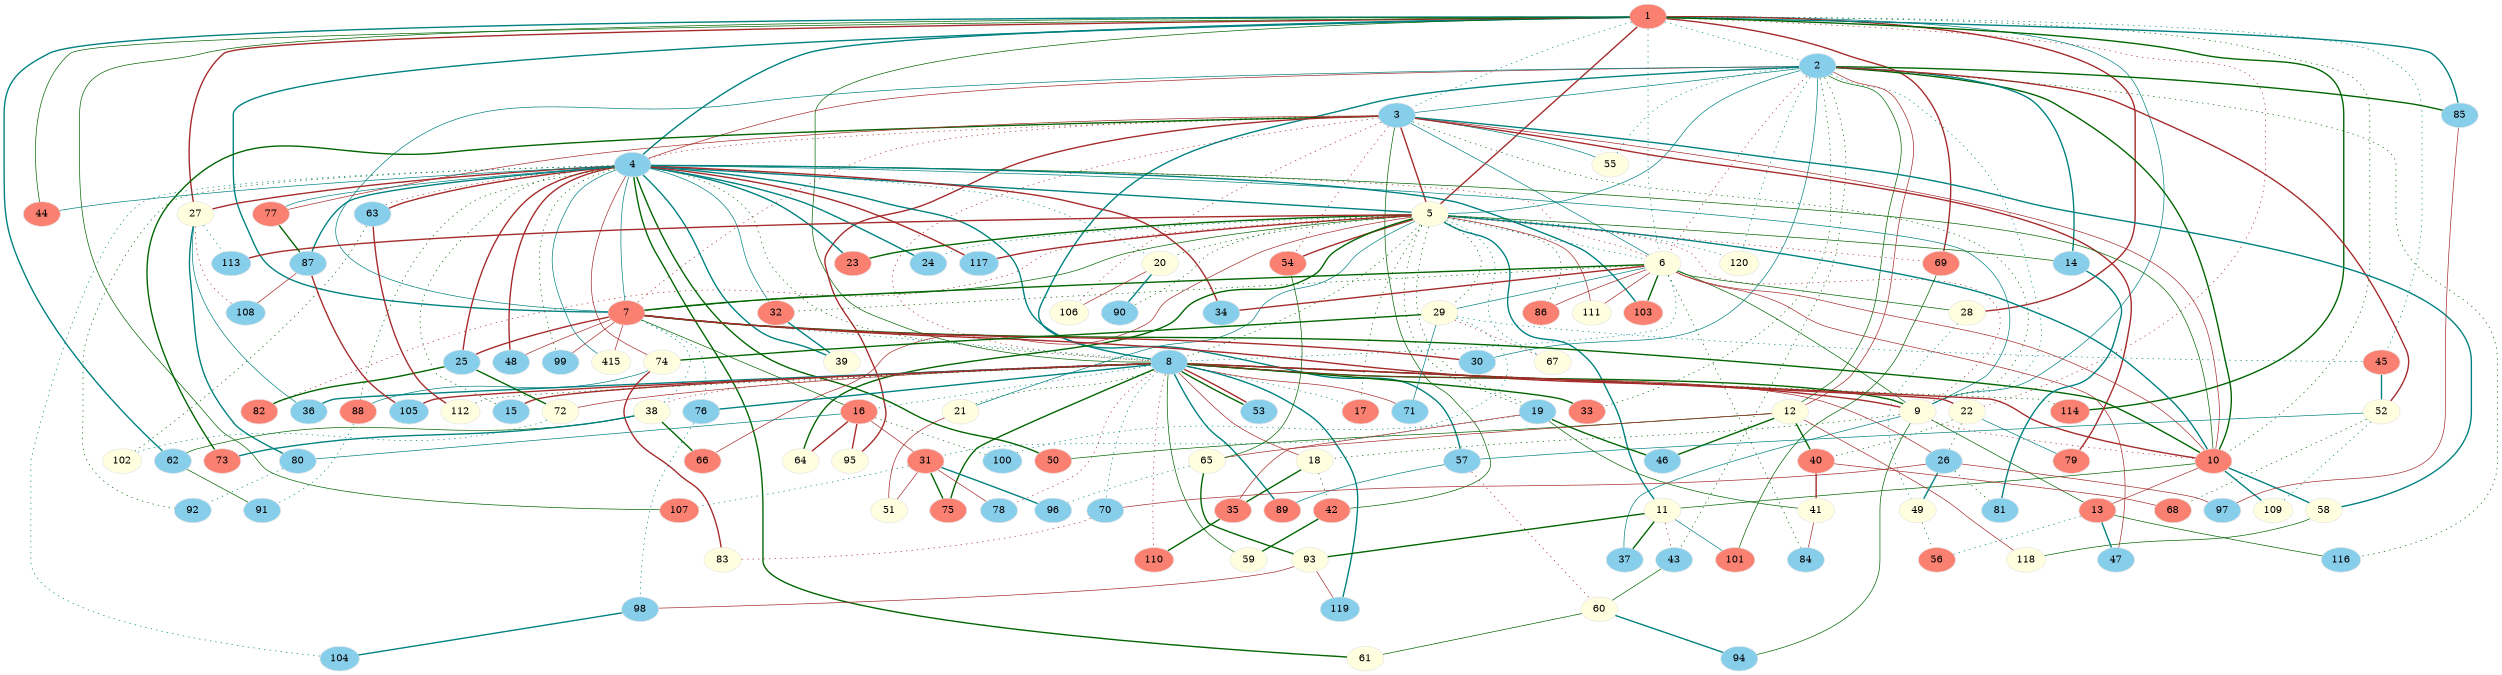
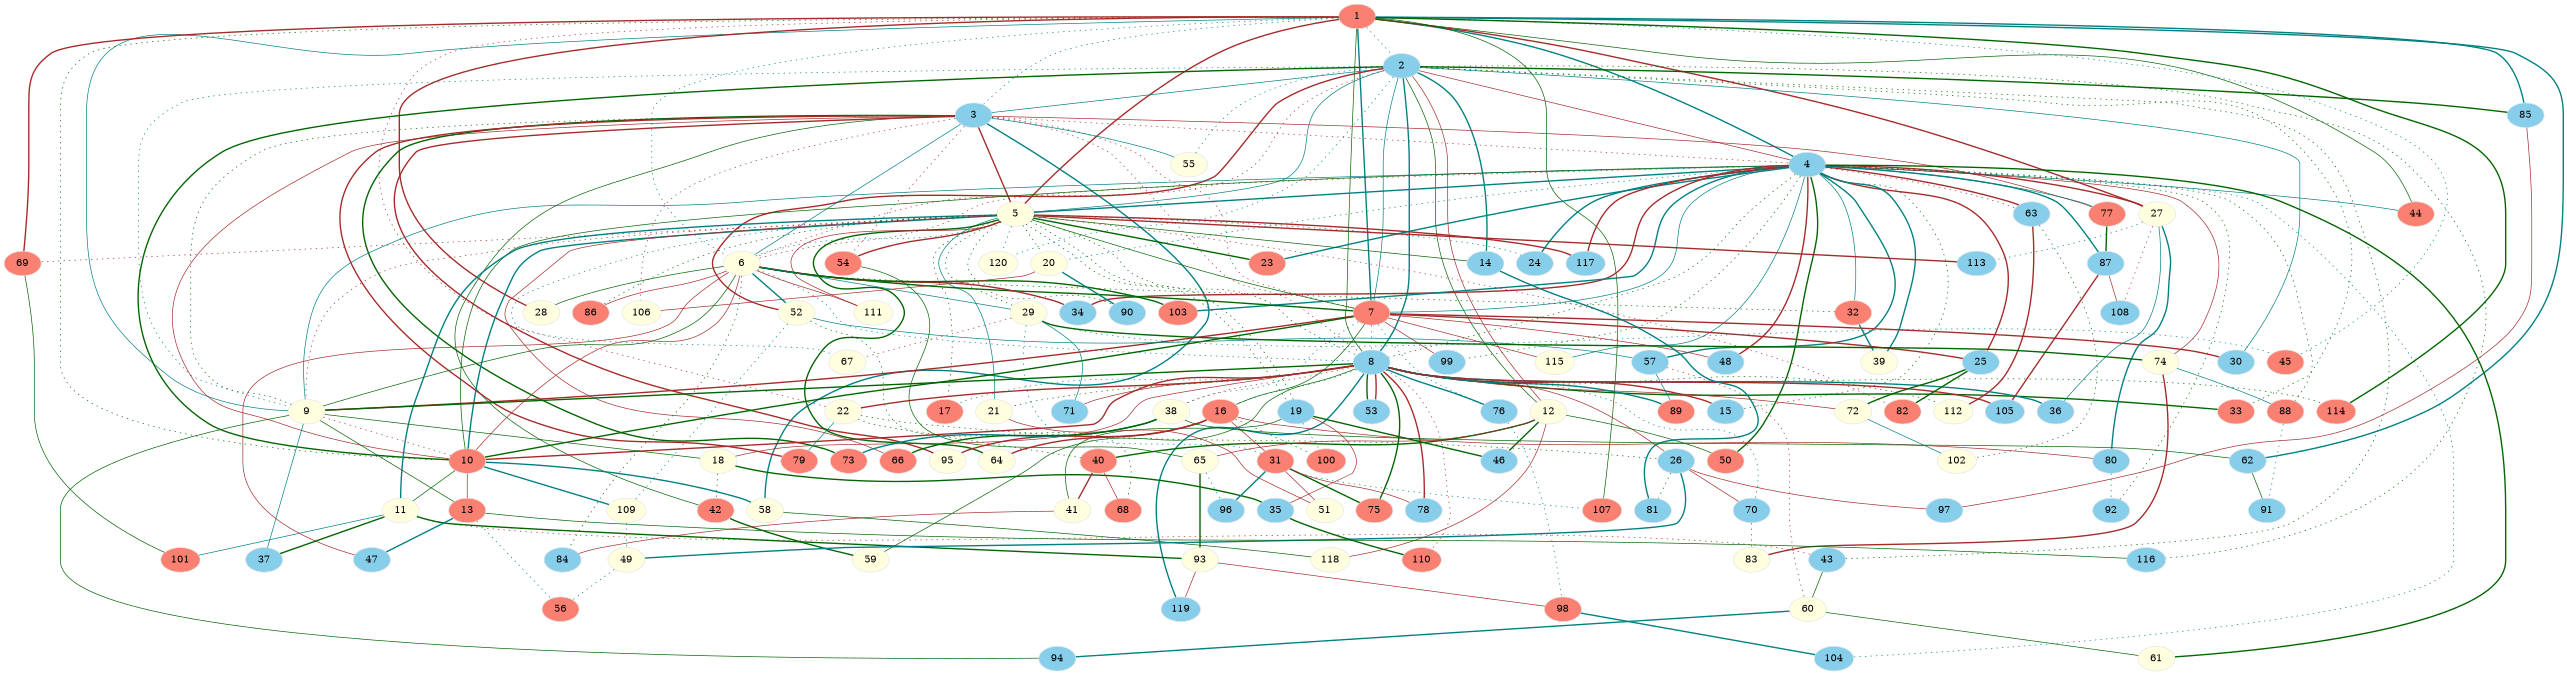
node "415": label "415" -> "115"
edge "45" -- "52": now "6" -- "52"
edge "28" -- "49": now "109" -- "49"
edge "72" -- "102": style dotted -> solid
edge "16" -- "80": color teal -> brown
edge "9" -- "18": style dotted -> solid
edge "8" -- "78": style dotted -> bold
node "100": fillcolor skyblue -> salmon
node "35": fillcolor salmon -> skyblue
node "98": fillcolor skyblue -> salmon
